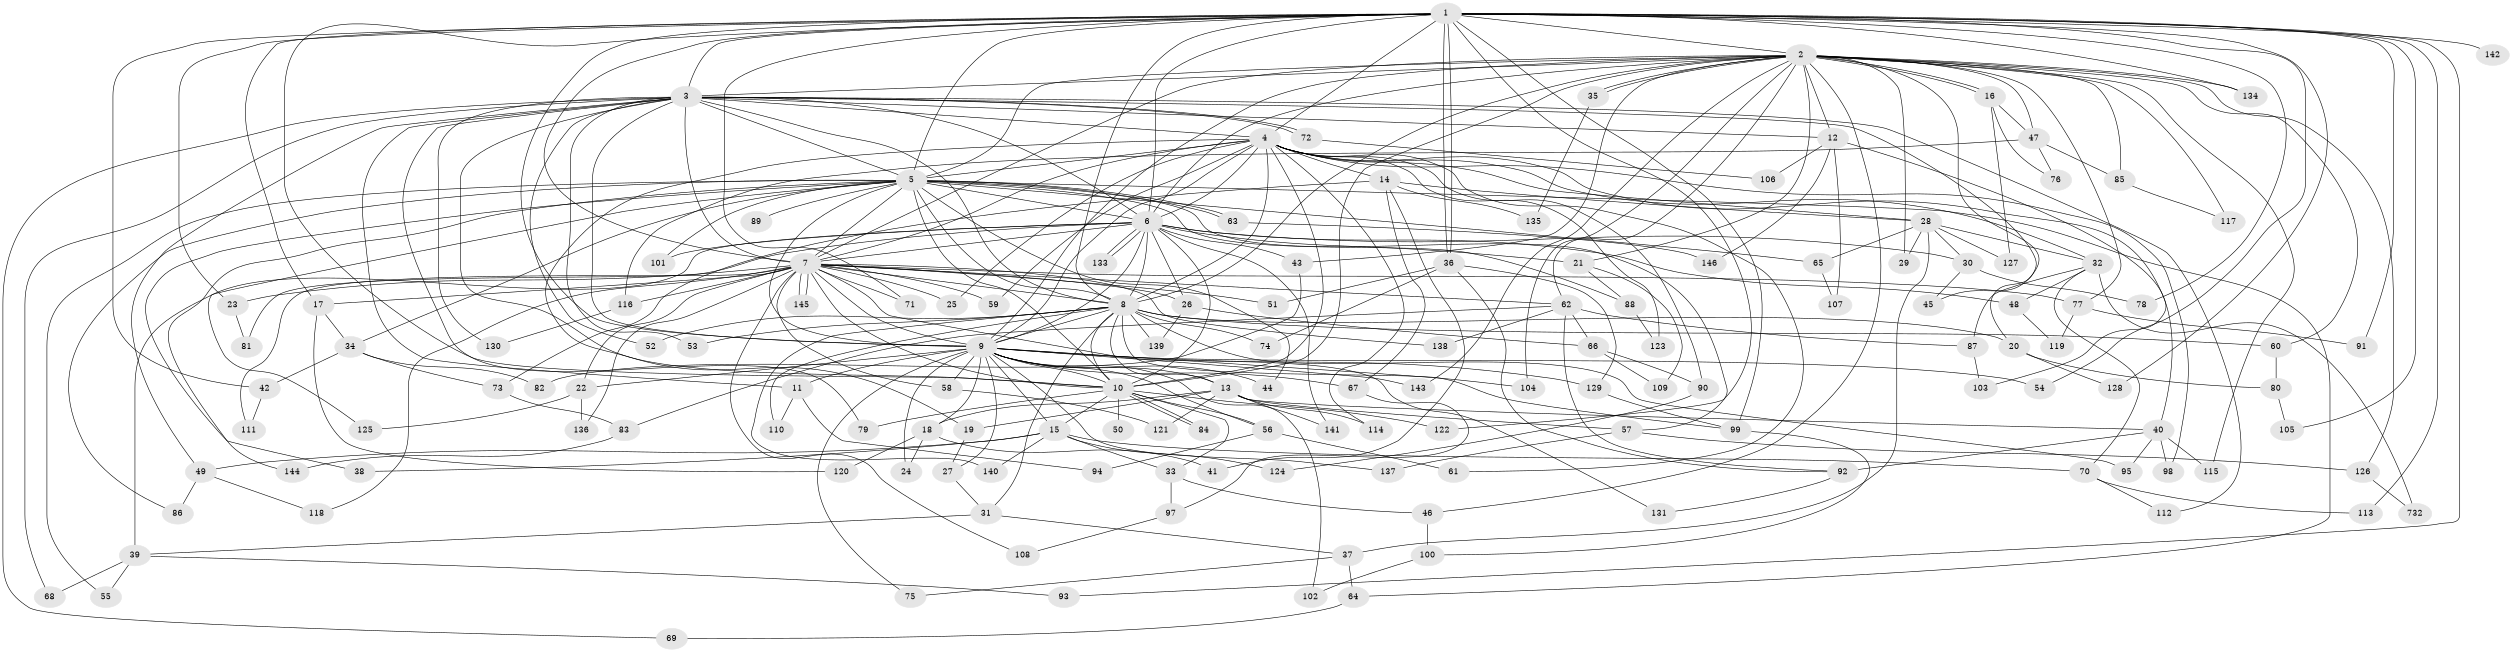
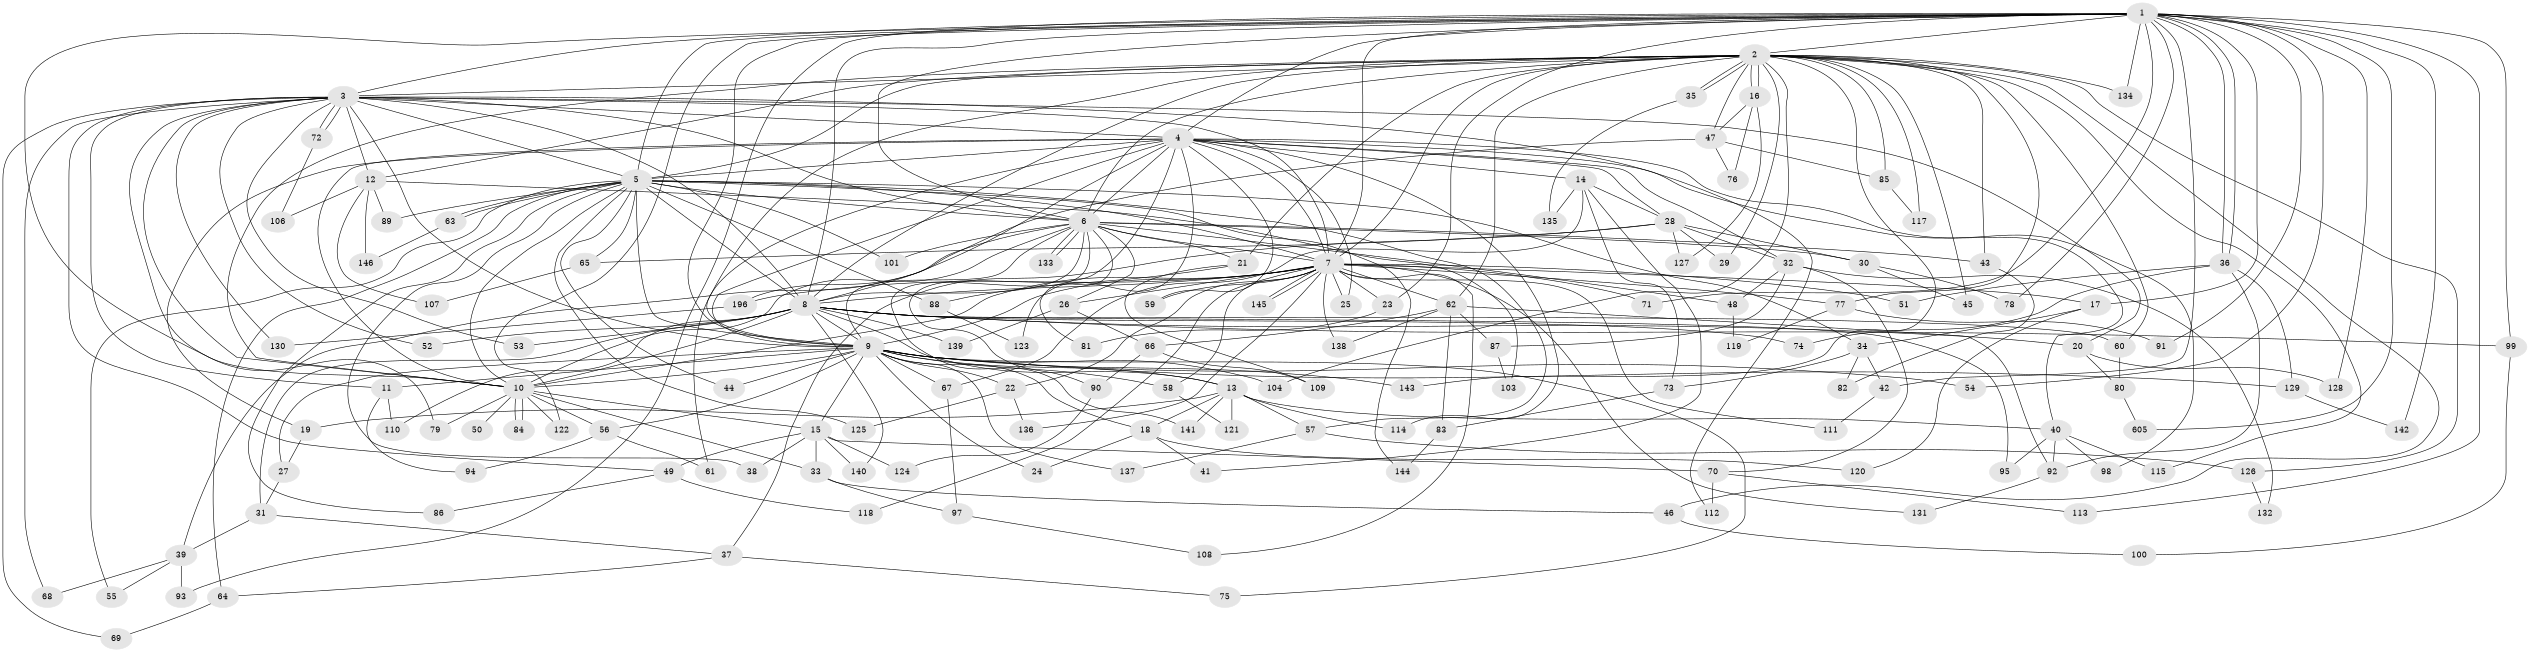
edge "12" -- "89": added
node "116": label "116" -> "196"
edge "129" -- "99": now "129" -- "142"
node "105": label "105" -> "605"
node "732": label "732" -> "132"
node "102": removed
